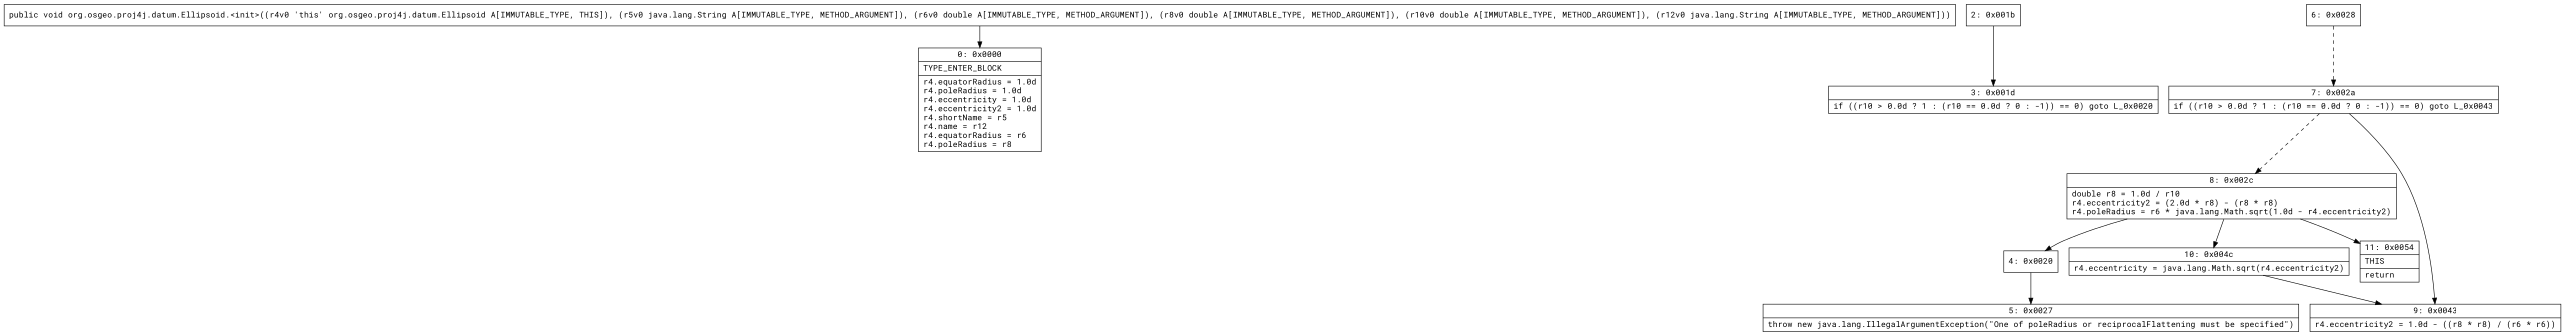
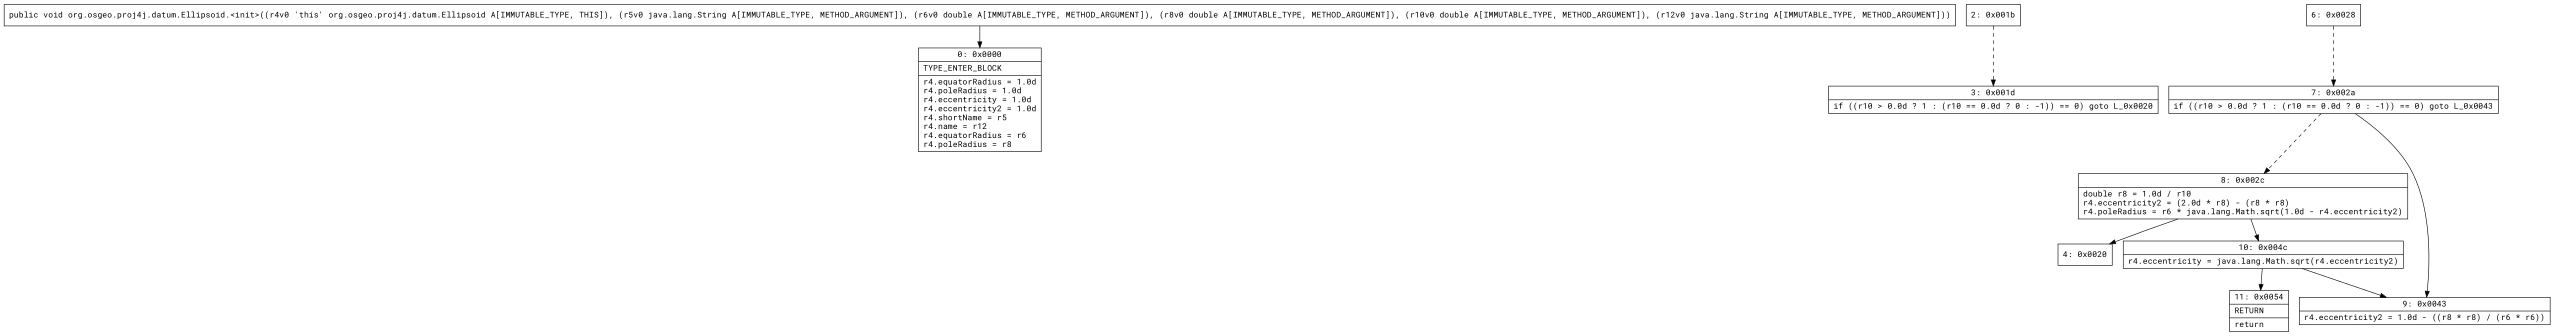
edge "2: 0x001b" -> "3: 0x001d": style solid -> dashed
edge "8: 0x002c" -> "11: 0x0054": now "10: 0x004c" -> "11: 0x0054"
node "11: 0x0054": text "THIS" -> "RETURN"
node "5: 0x0027": removed
